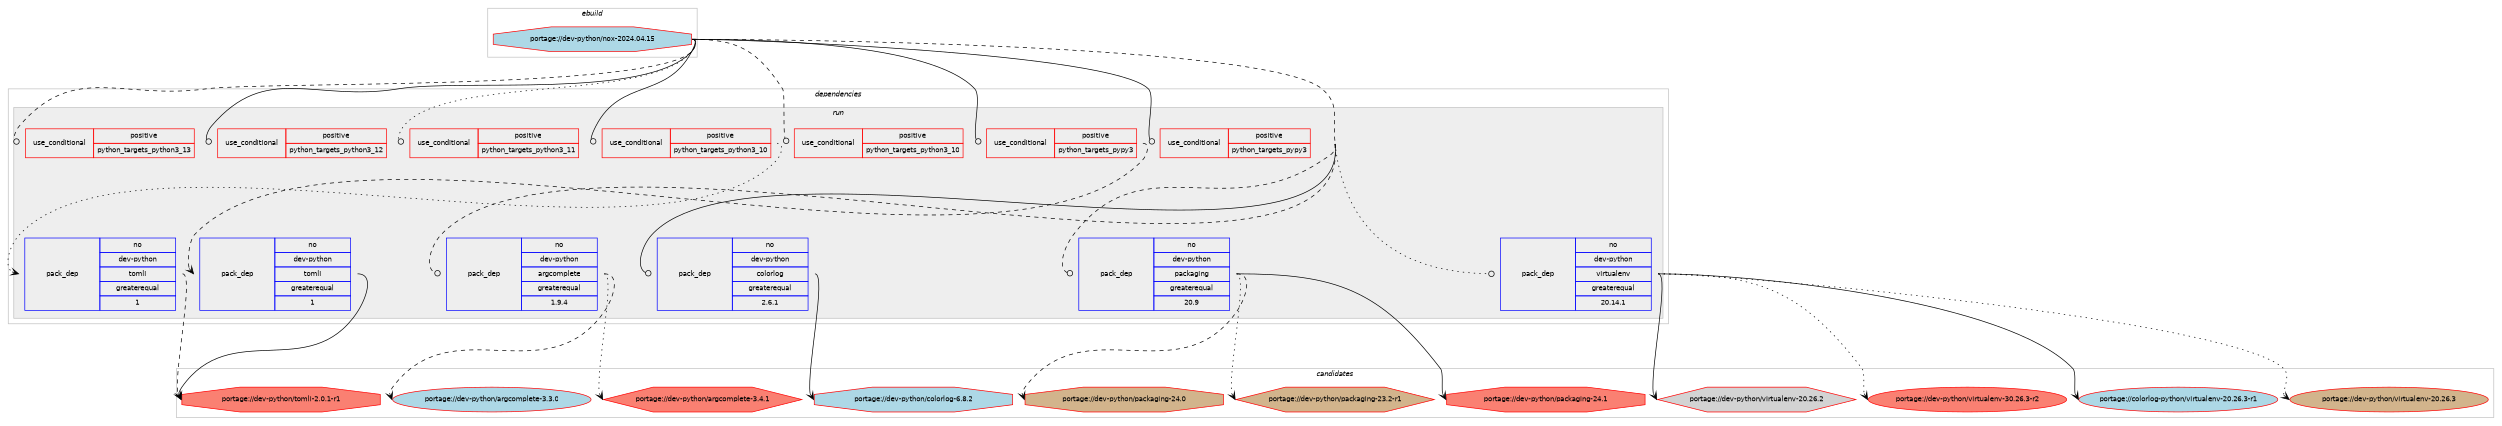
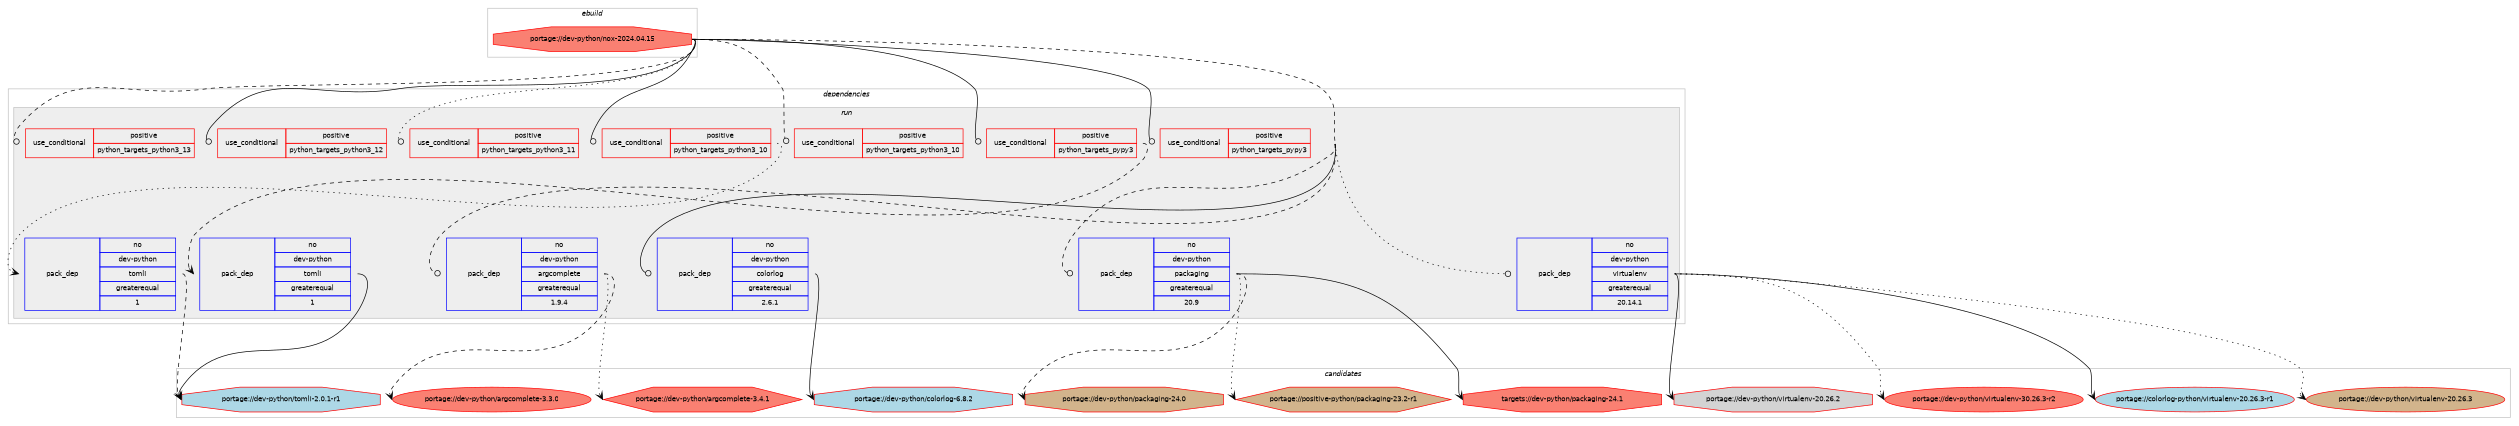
node "portage://dev-python/nox-2024.04.15": fillcolor lightblue -> salmon
node "portage://dev-python/tomli-2.0.1-r1": fillcolor salmon -> lightblue
node "portage://dev-python/argcomplete-3.3.0": fillcolor lightblue -> salmon
node "portage://dev-python/packaging-23.2-r1": label "portage://dev-python/packaging-23.2-r1" -> "portage://positive-python/packaging-23.2-r1"
node "portage://dev-python/packaging-24.1": label "portage://dev-python/packaging-24.1" -> "targets://dev-python/packaging-24.1"
node "portage://dev-python/virtualenv-20.26.2": shape hexagon -> octagon
